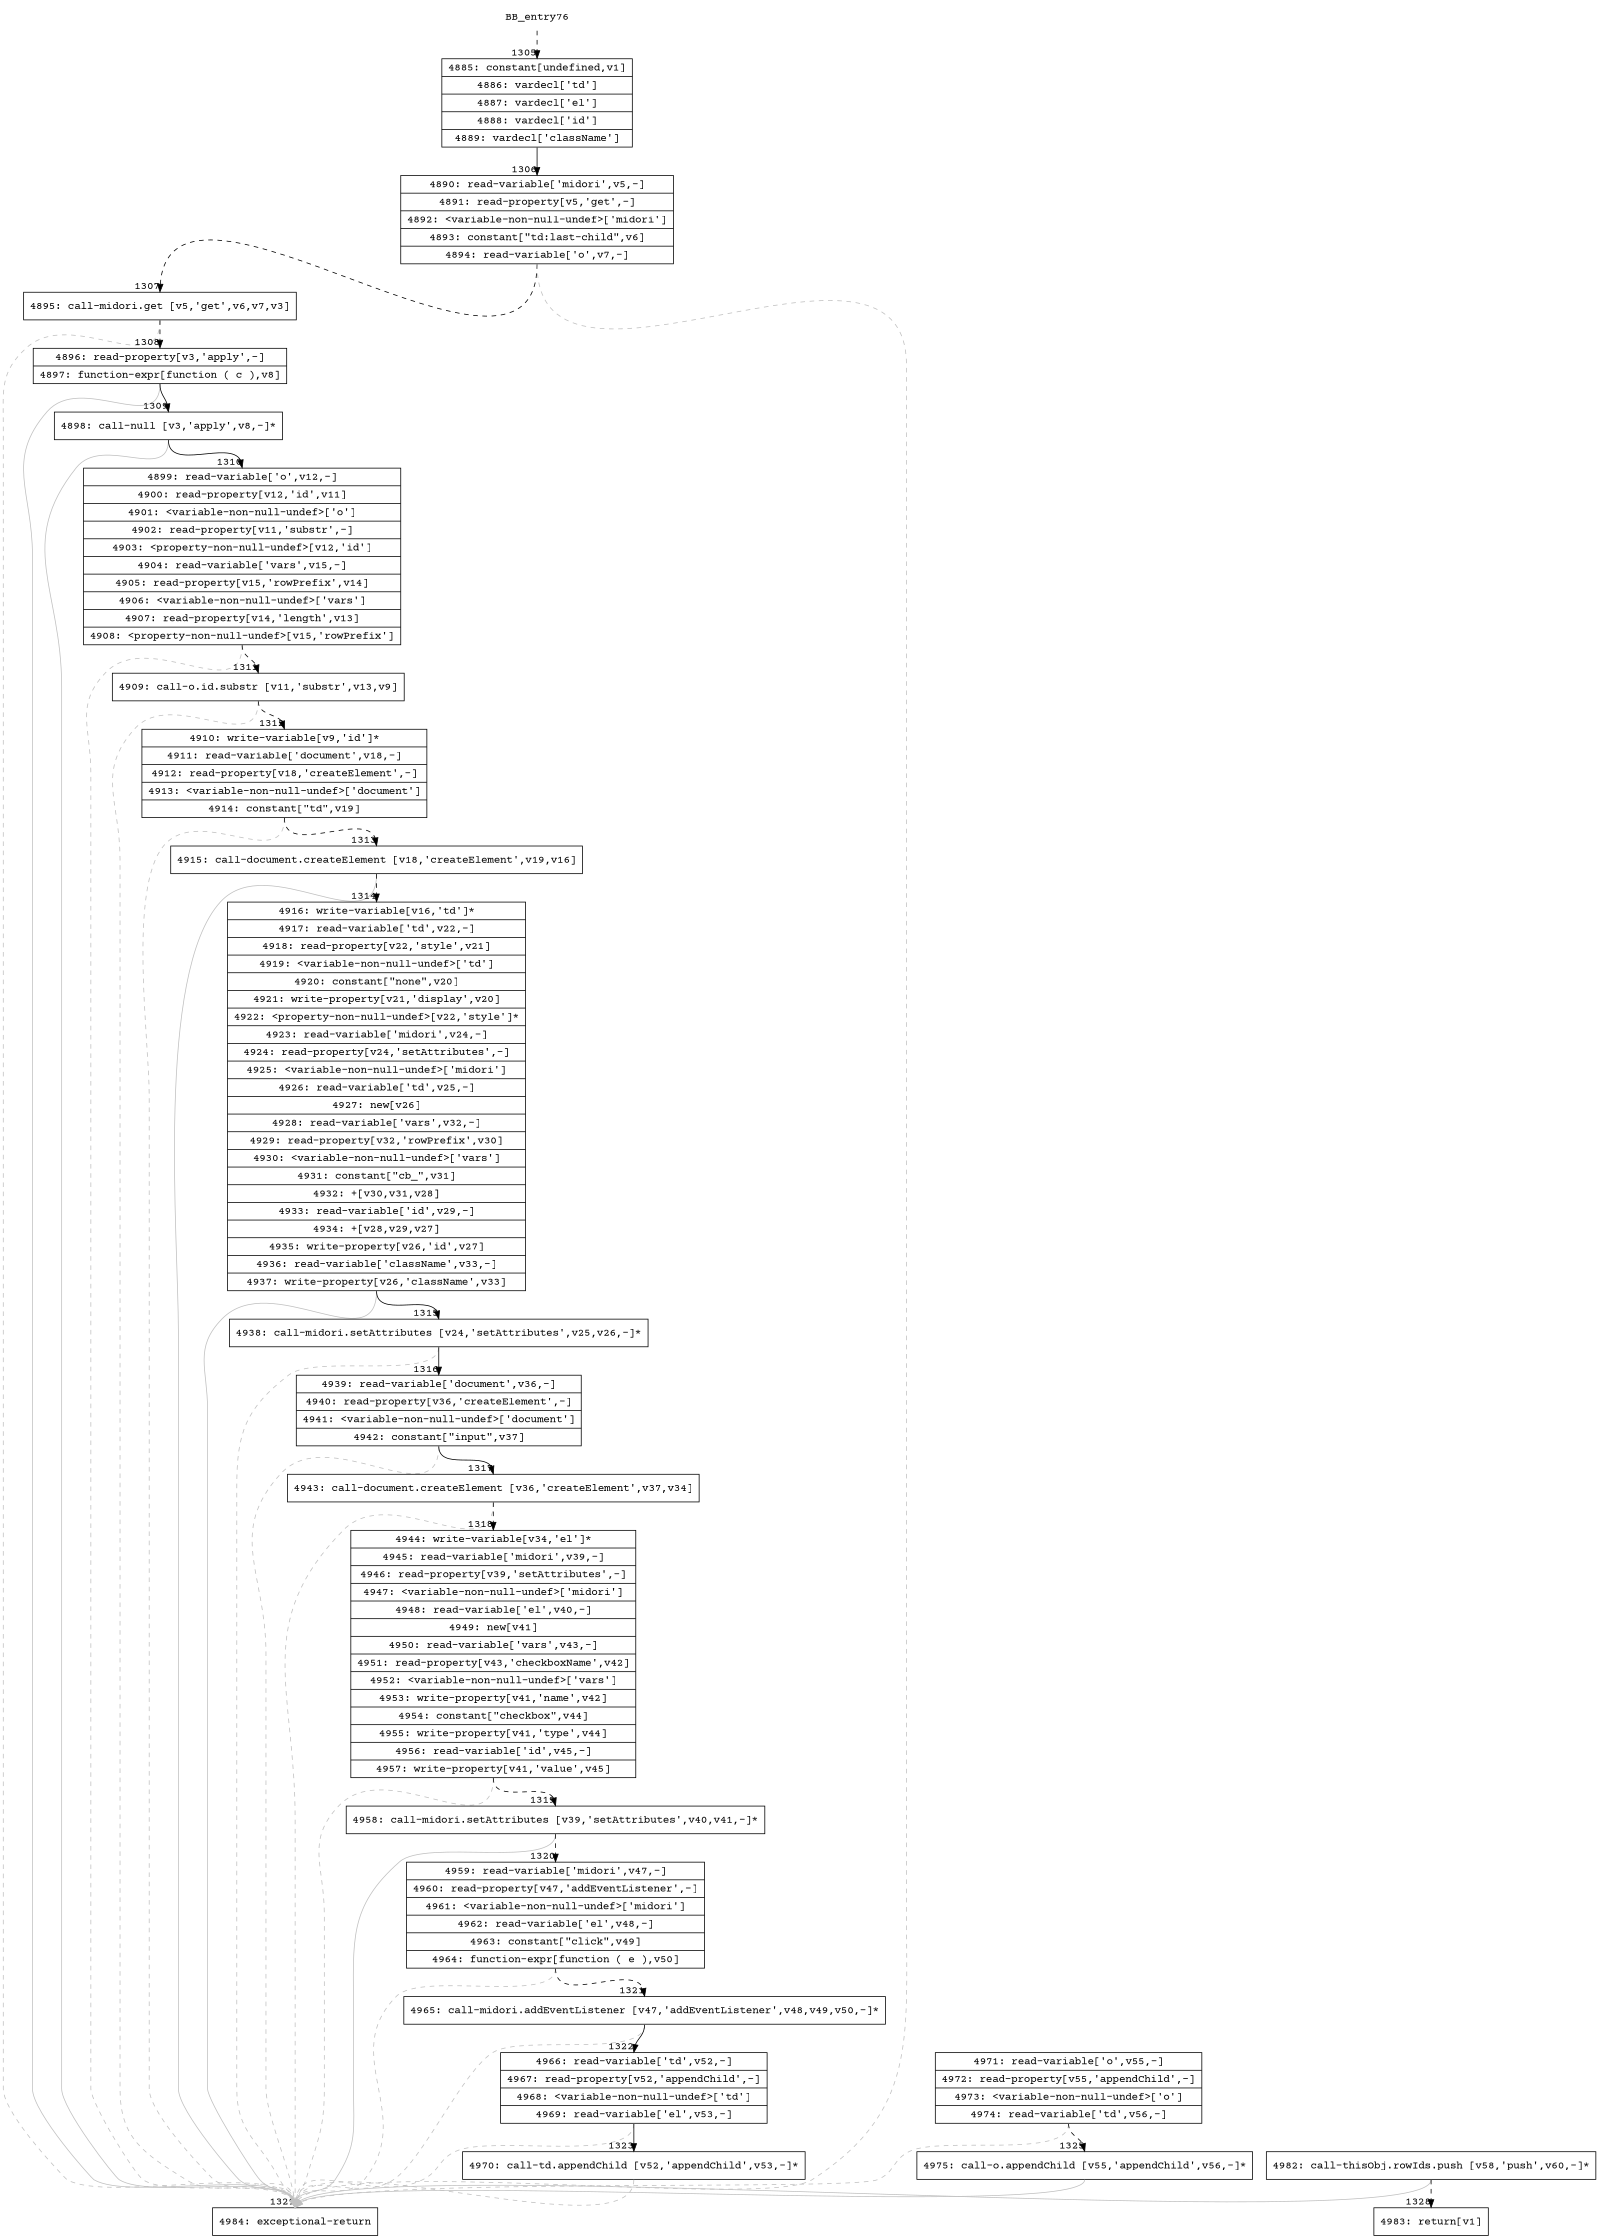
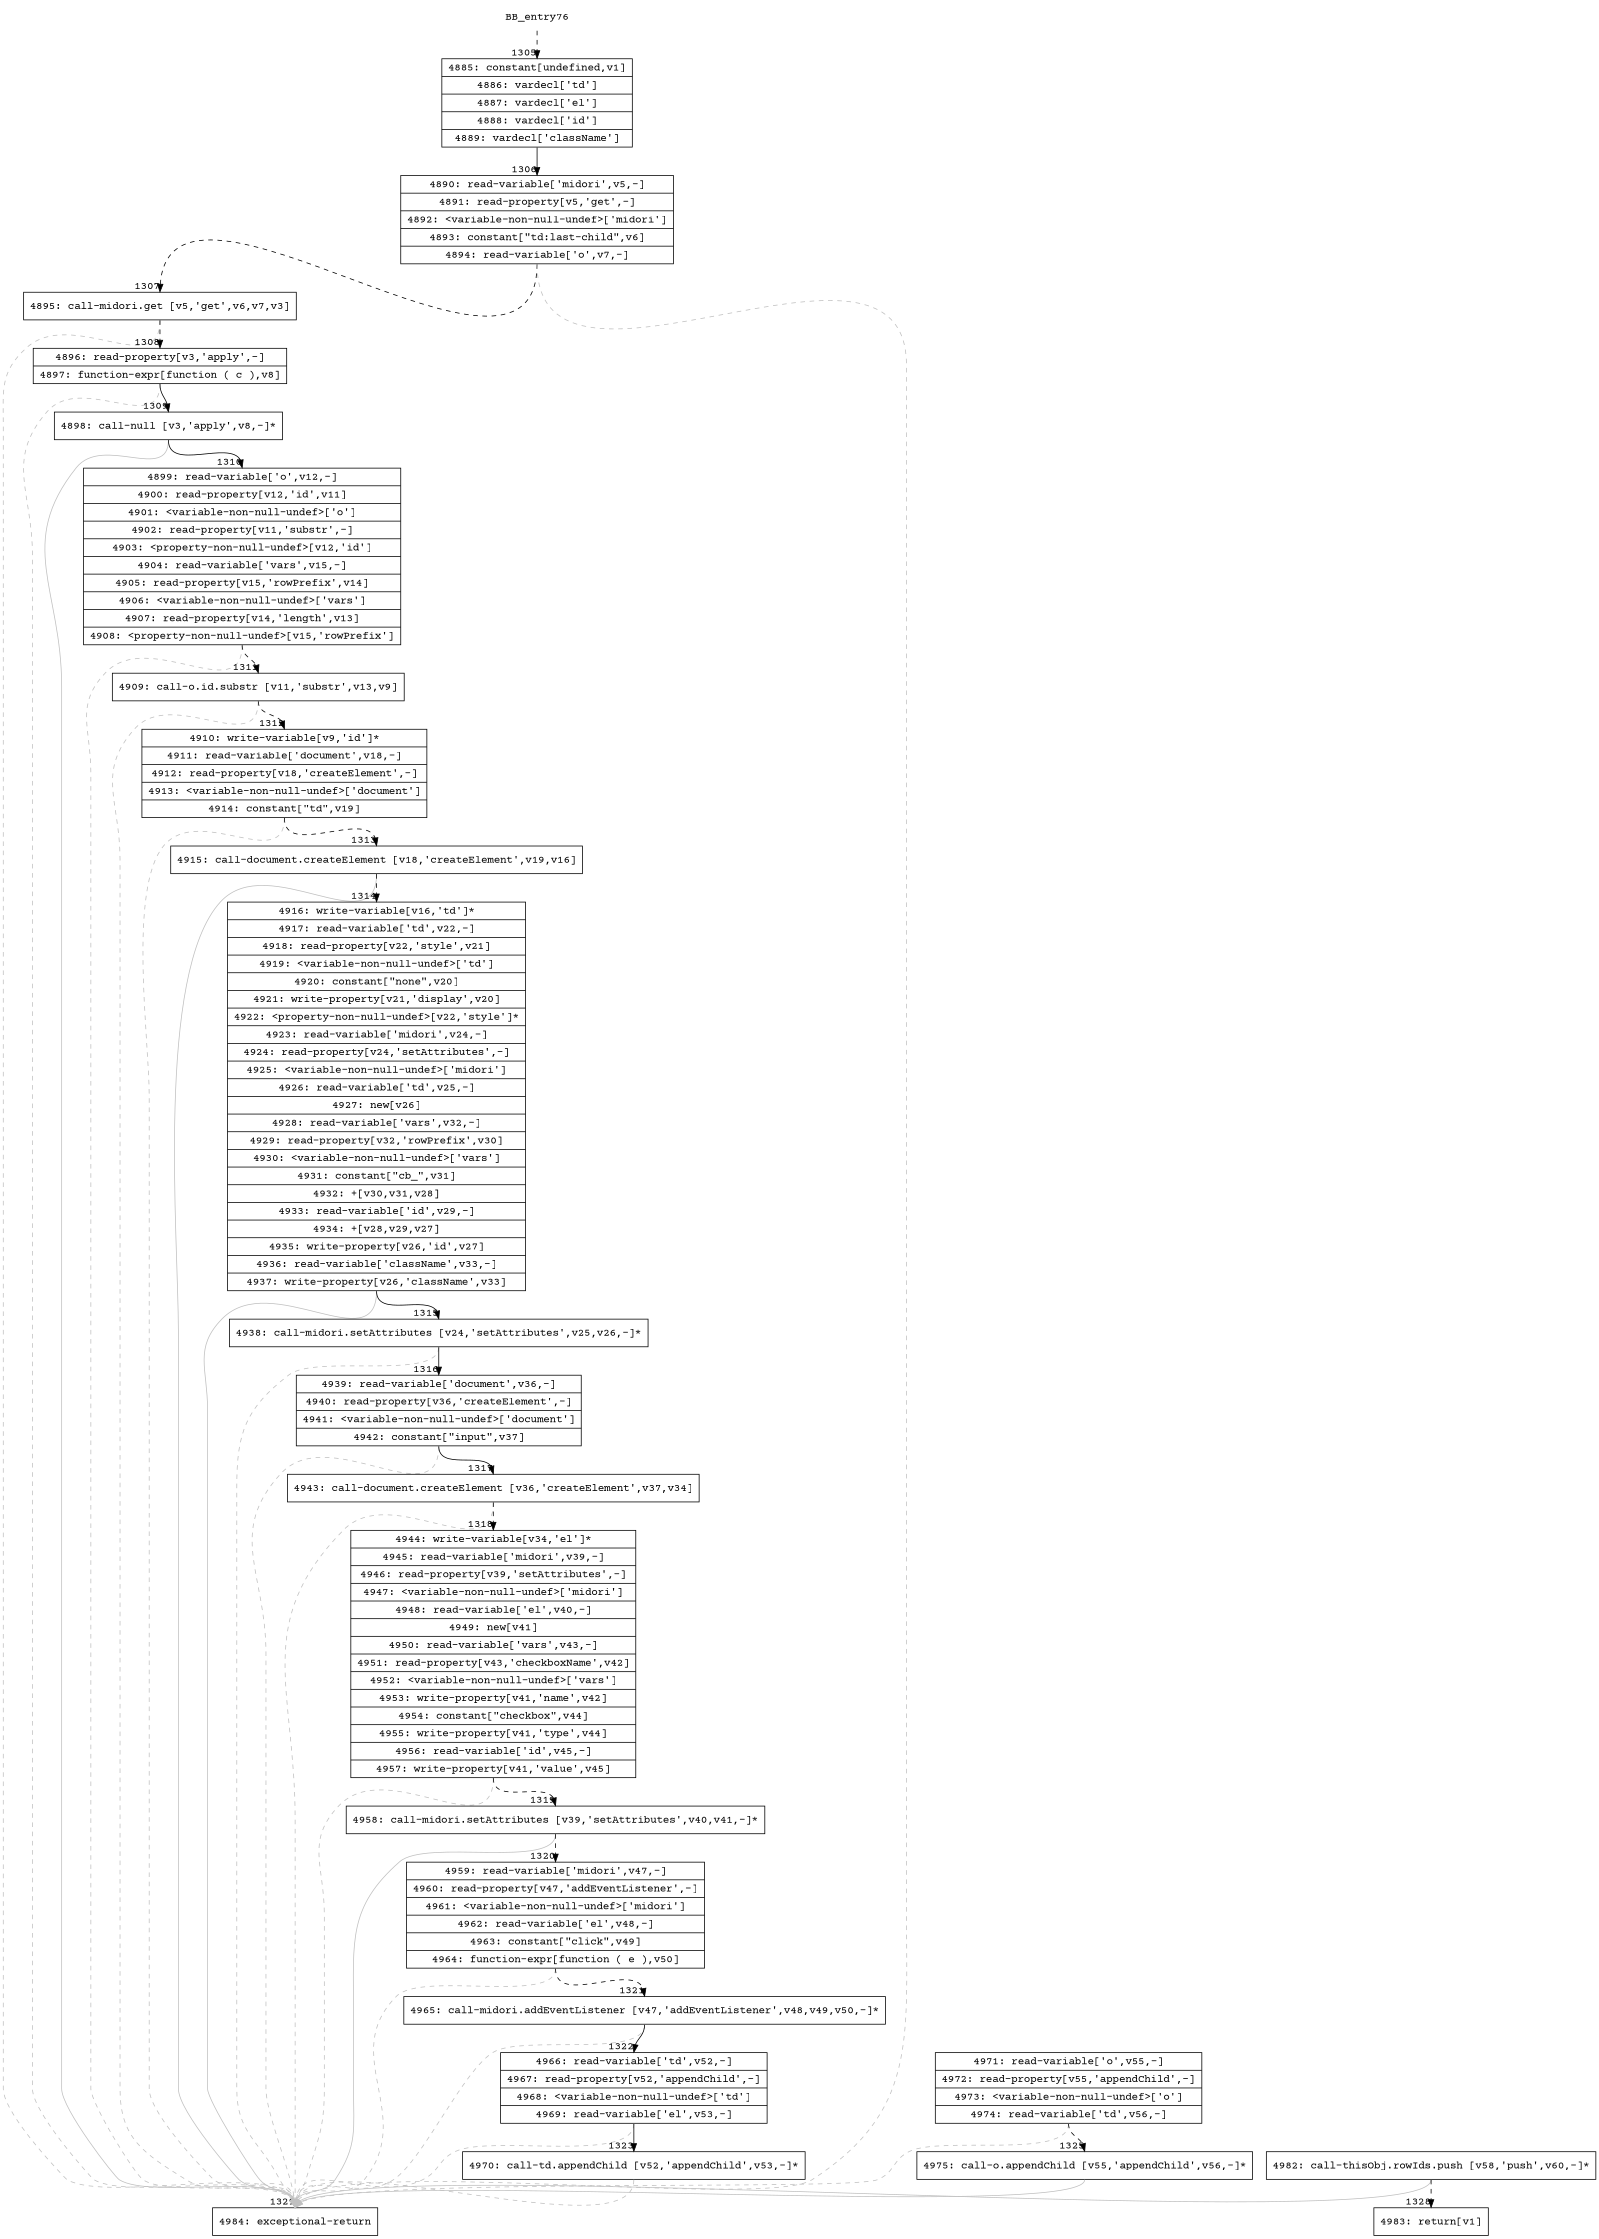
edge "4896: read-property[v3,'apply',-]" -> "4984: exceptional-return": style solid -> dashed
